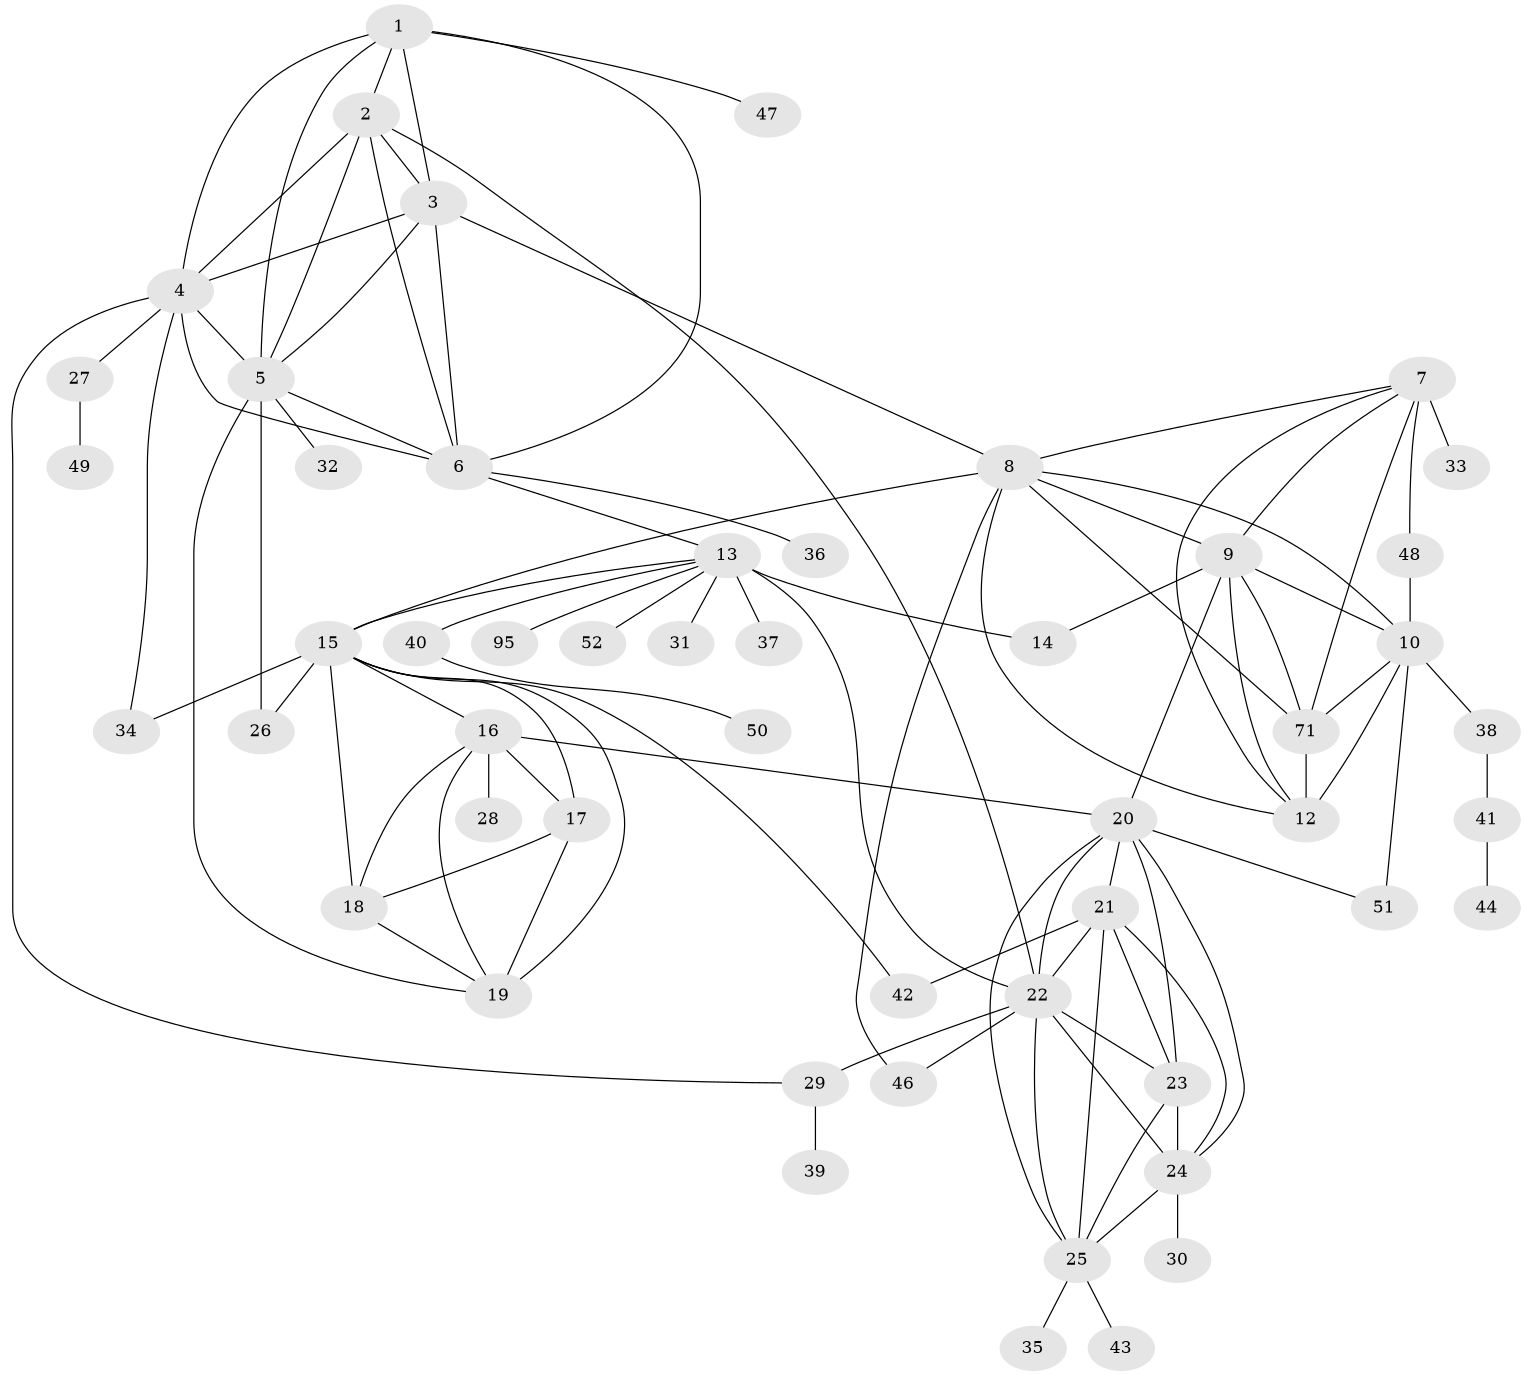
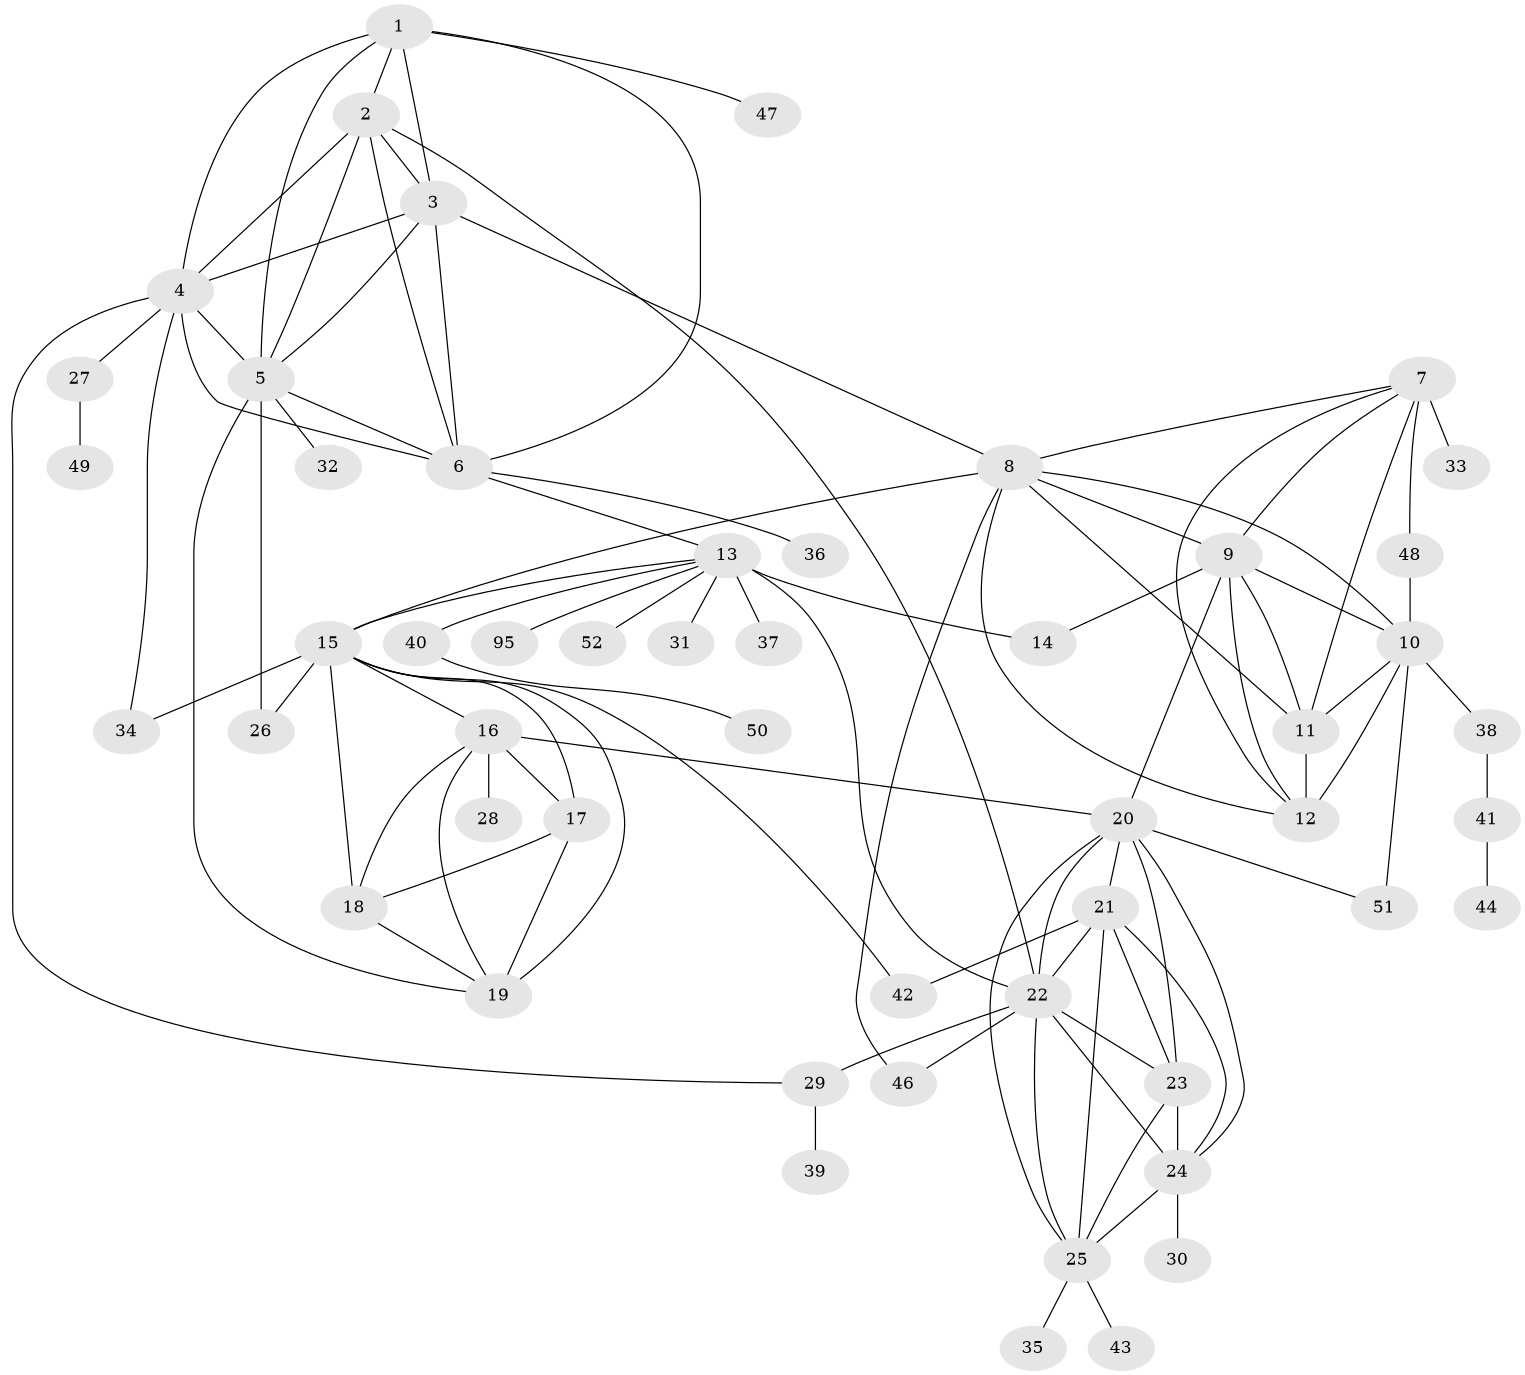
node "71": label "71" -> "11"
